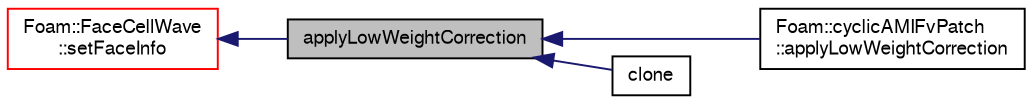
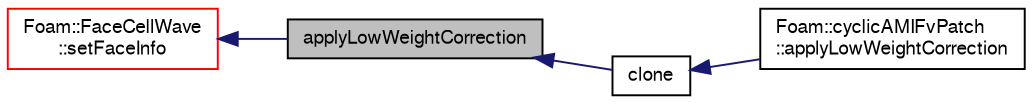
edge "Foam::cyclicAMIFvPatch ::applyLowWeightCorrection" -> "applyLowWeightCorrection": now "Foam::cyclicAMIFvPatch ::applyLowWeightCorrection" -> "clone"
